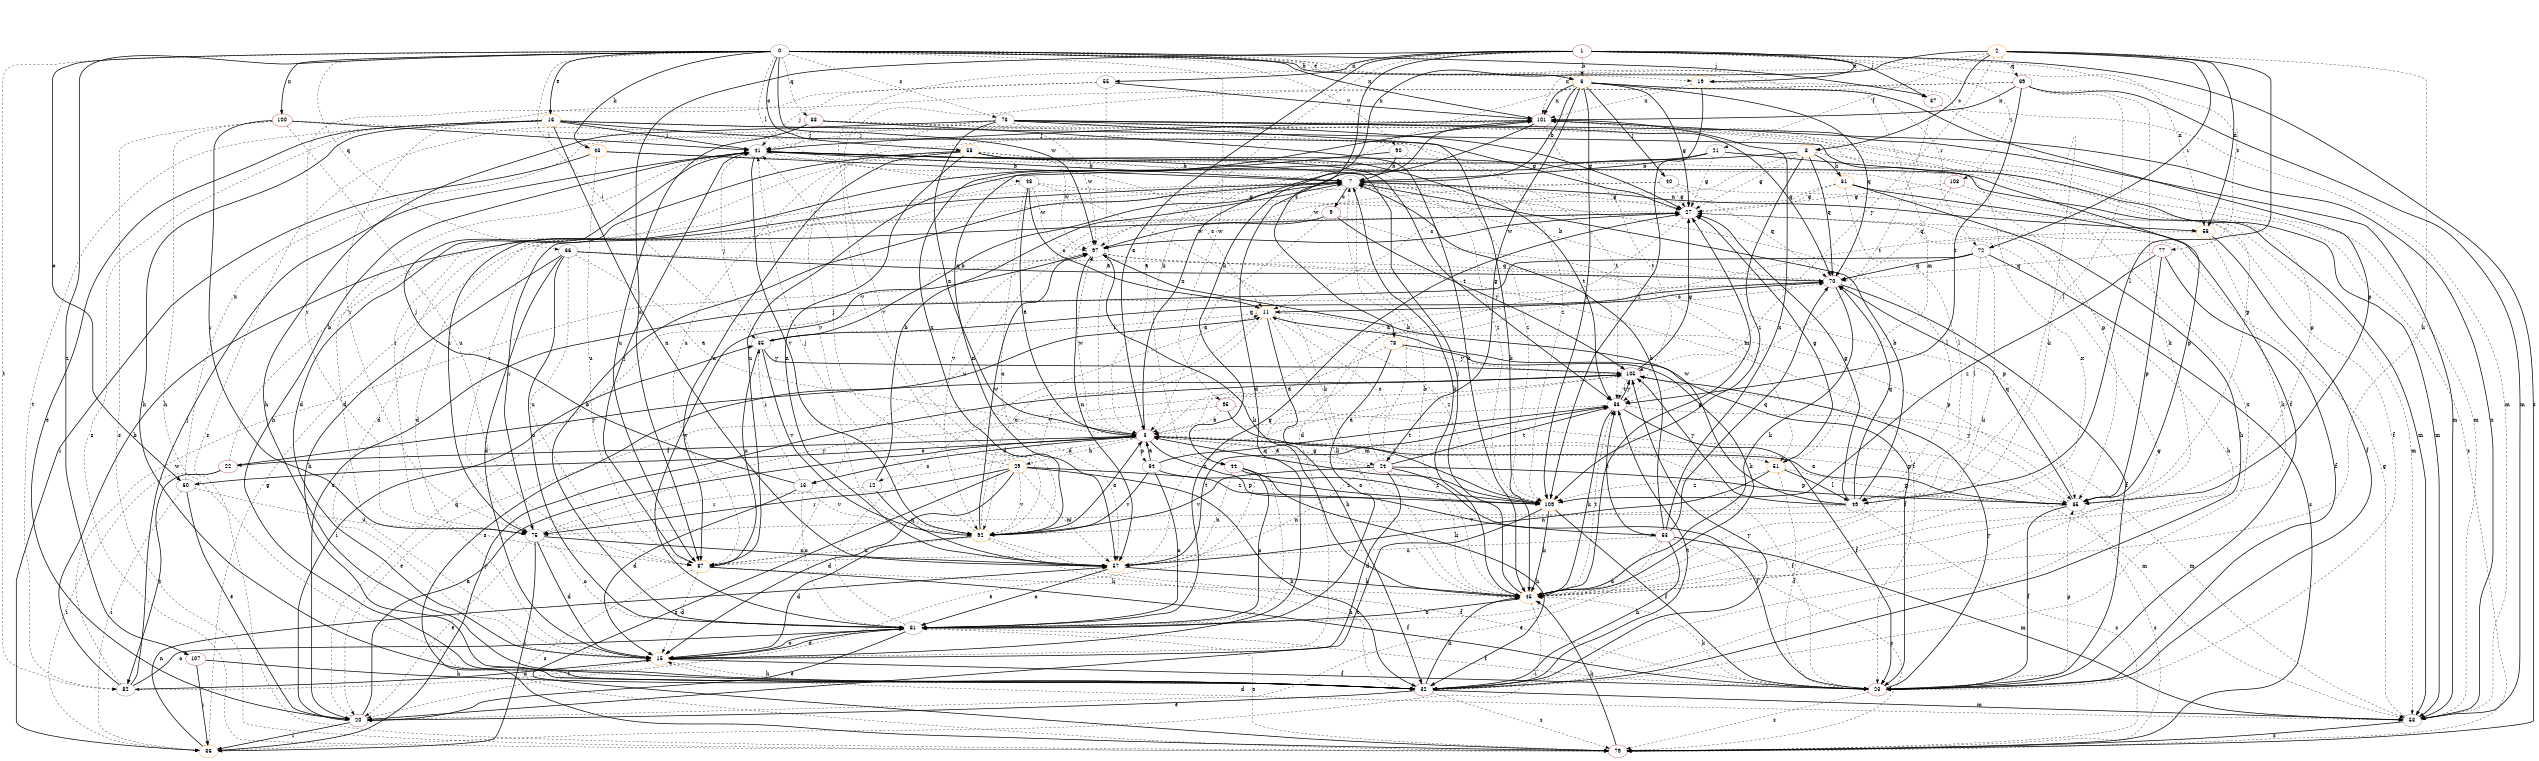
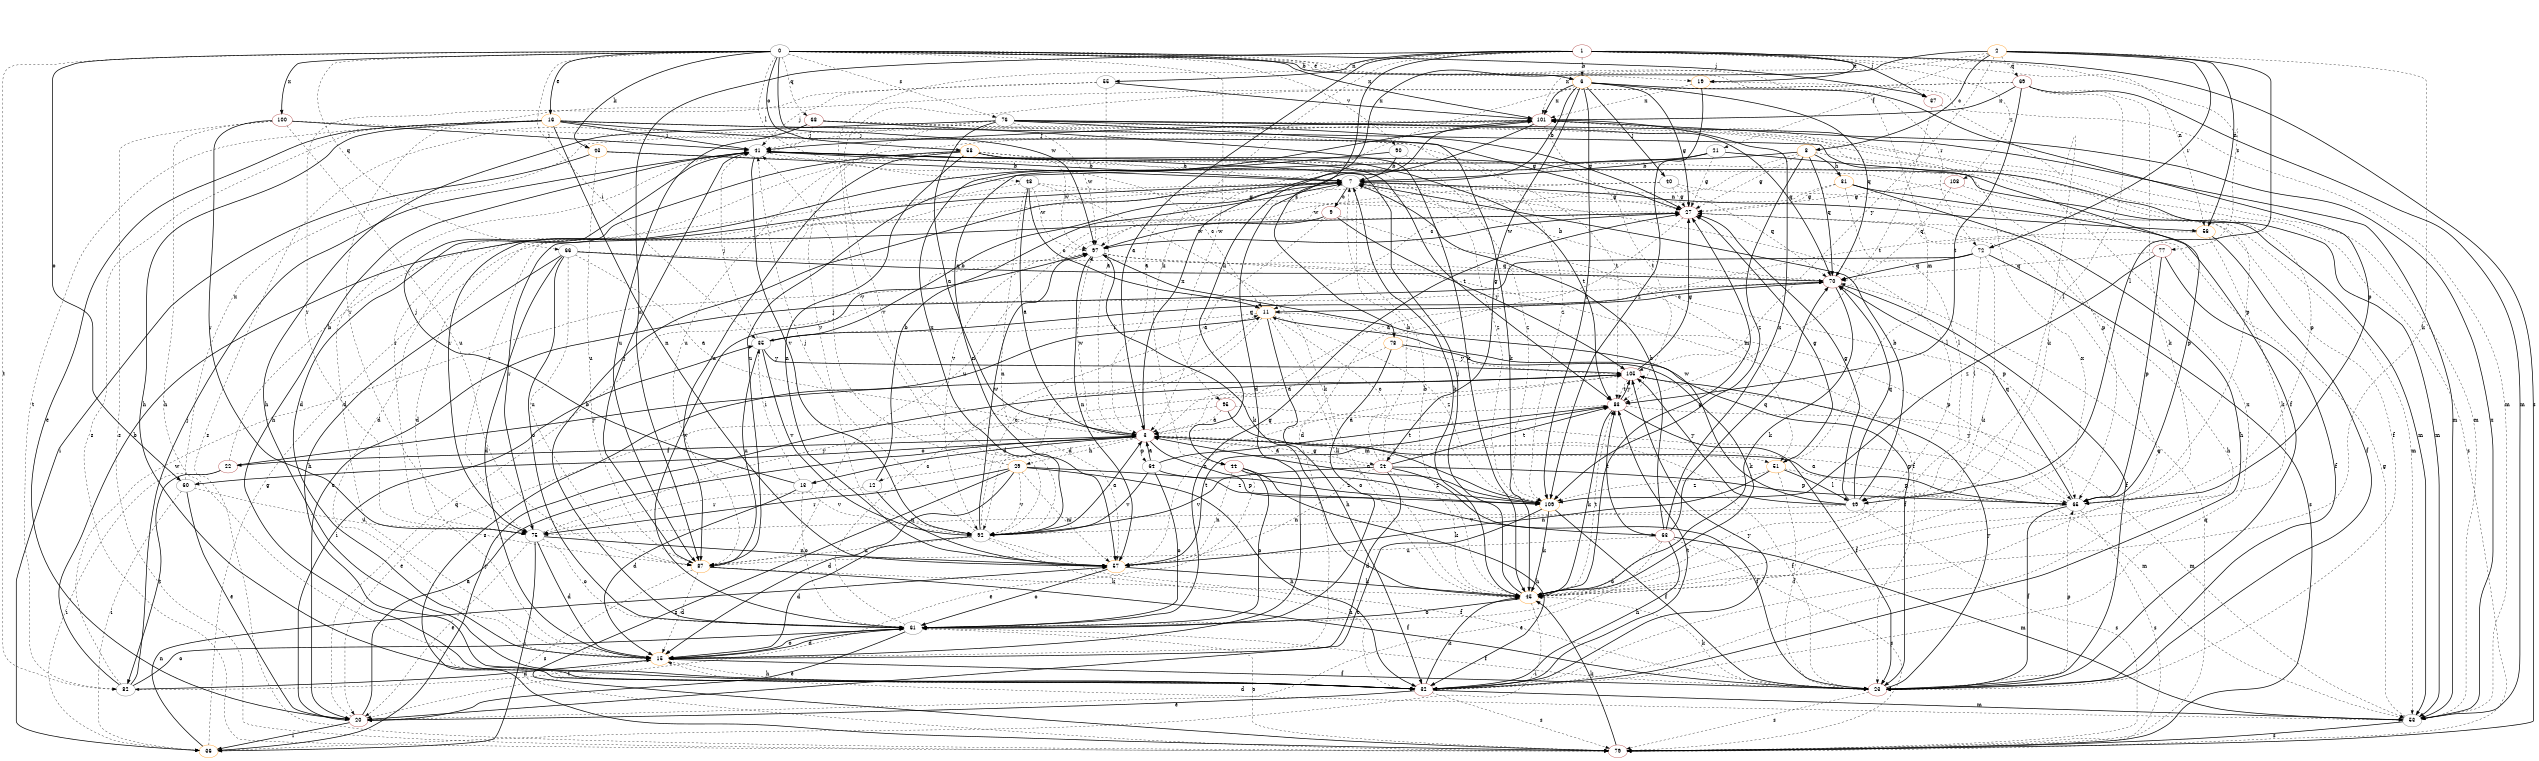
edge "61" -> "70": now "79" -> "70"
node "92": color darkorange -> gray40
node "107": removed
